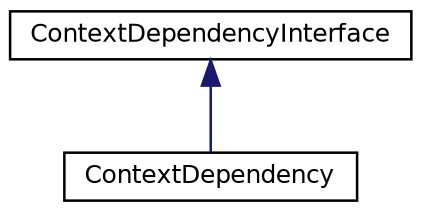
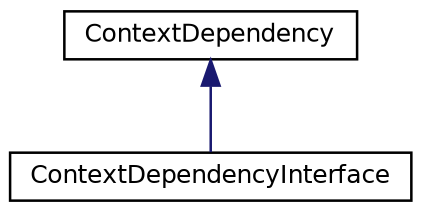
edge "ContextDependency" -> "ContextDependencyInterface": reversed
